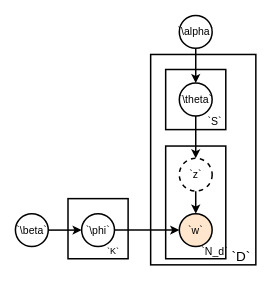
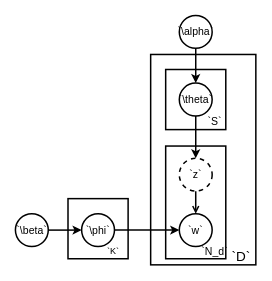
edge "`z`" -> "`w`": arrowhead classic -> open
node "`w`": fillcolor #ffe6cc -> #ffffff
